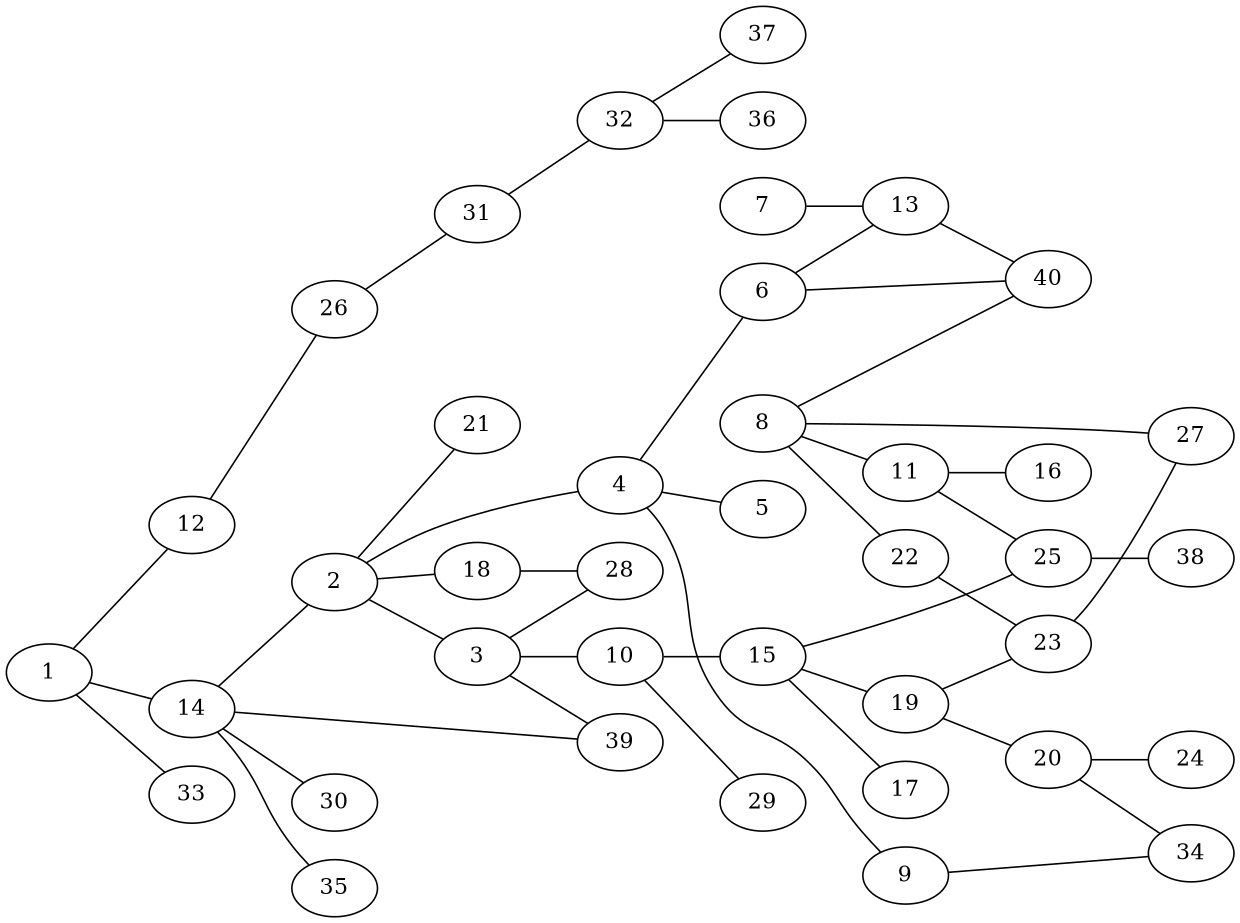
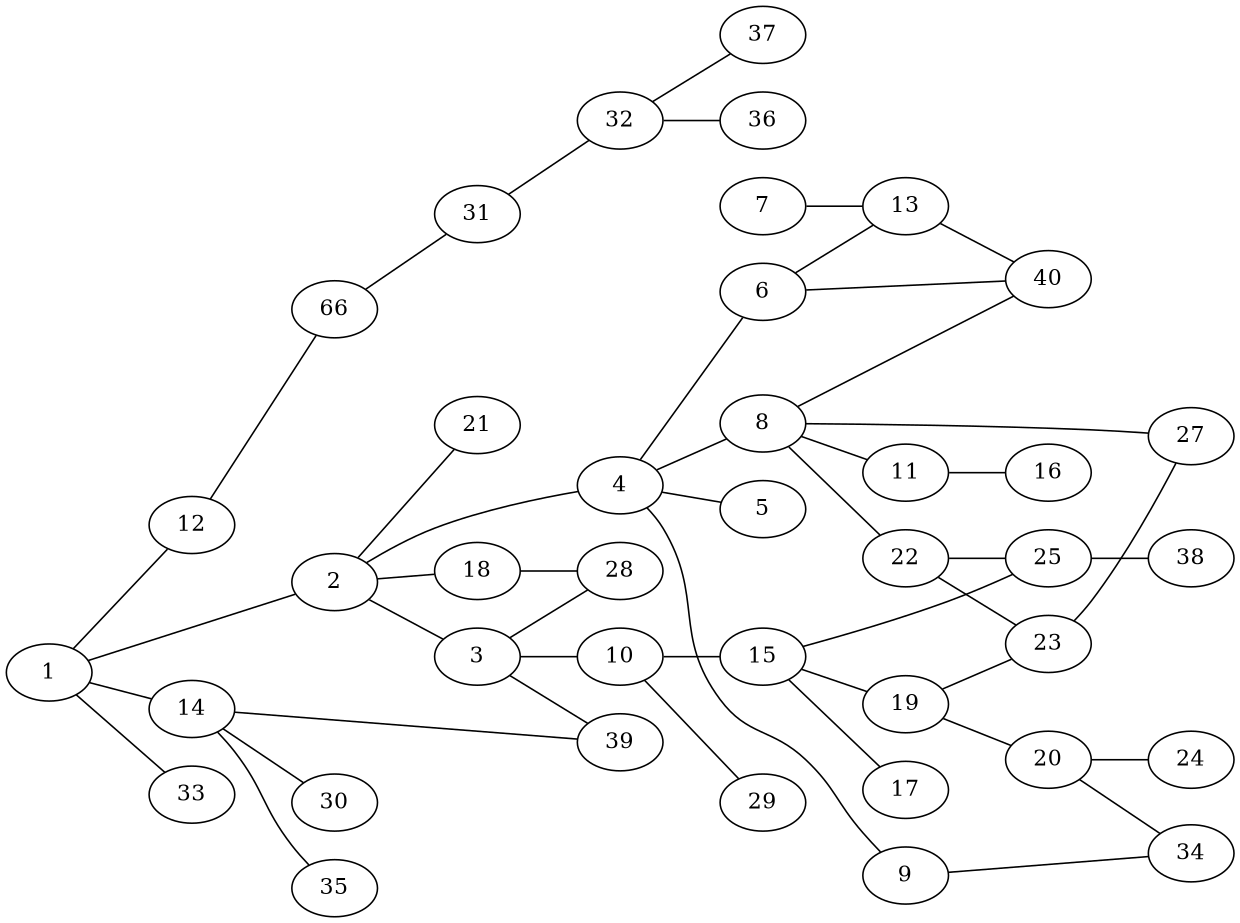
node "26": label "26" -> "66"
edge "8" -- "4": added
edge "11" -- "25": now "22" -- "25"
edge "2" -- "14": now "2" -- "1"
